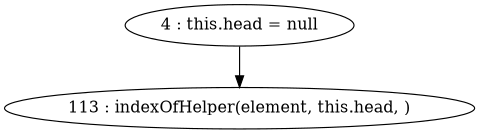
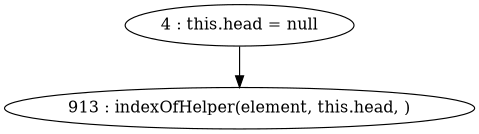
node "113 : indexOfHelper(element, this.head, )": label "113 : indexOfHelper(element, this.head, )" -> "913 : indexOfHelper(element, this.head, )"
